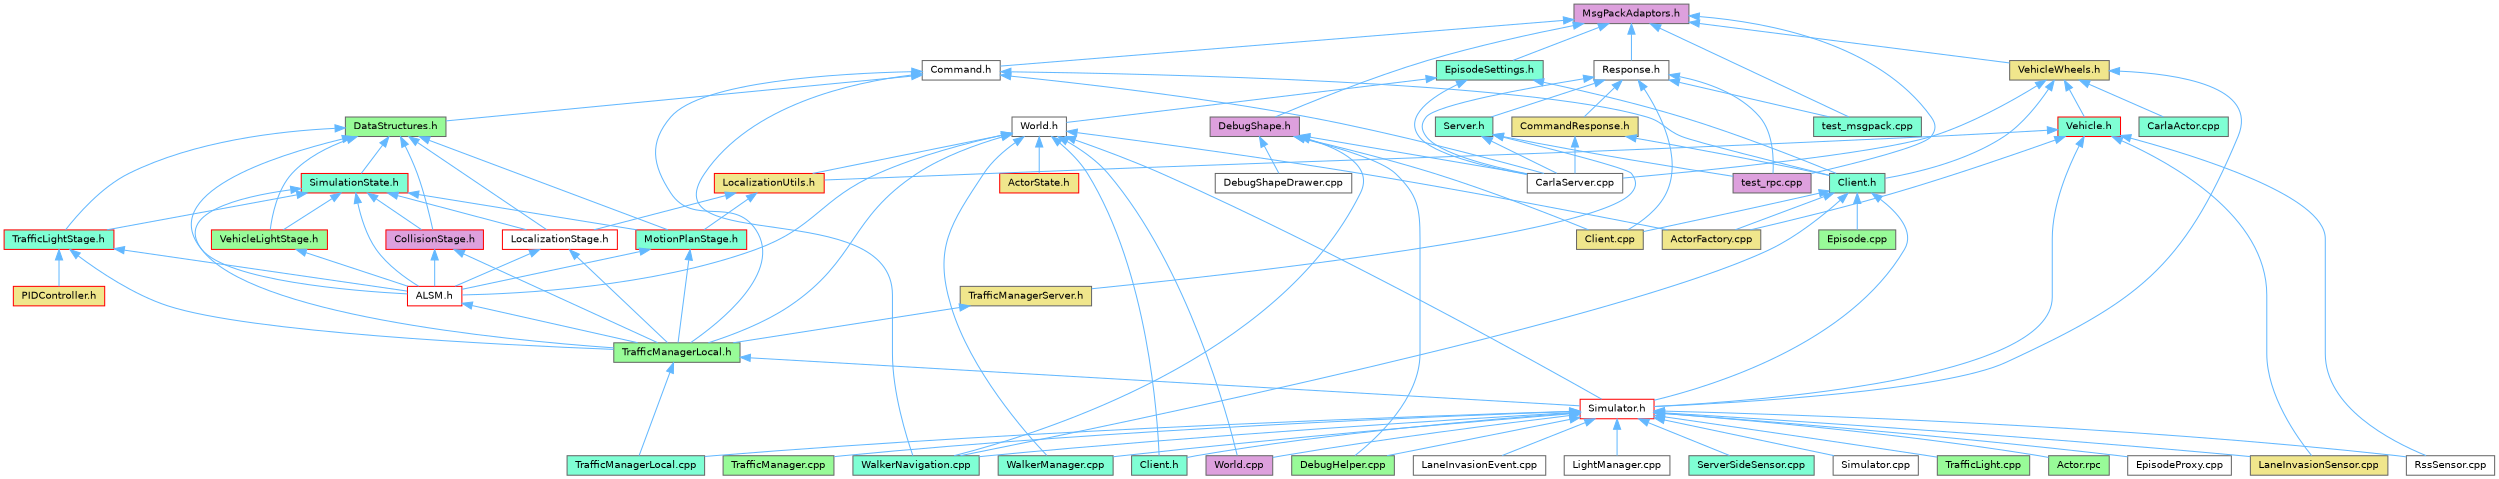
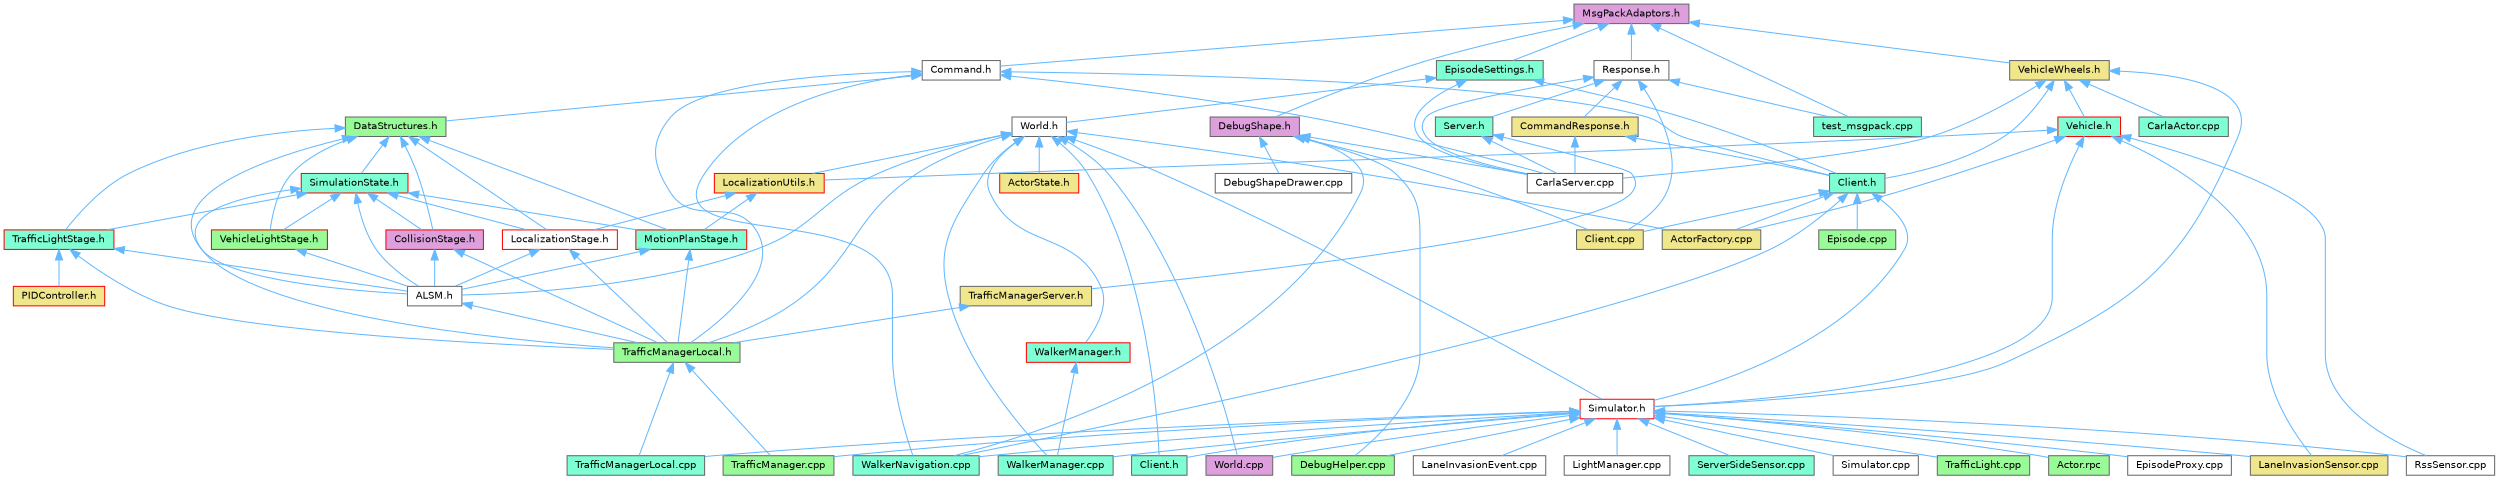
node "test_rpc.cpp": removed
node "ALSM.h": color red -> grey40
node "WalkerManager.h": added
edge "Simulator.h" -> "TrafficManagerLocal.h": now "TrafficManager.cpp" -> "TrafficManagerLocal.h"
